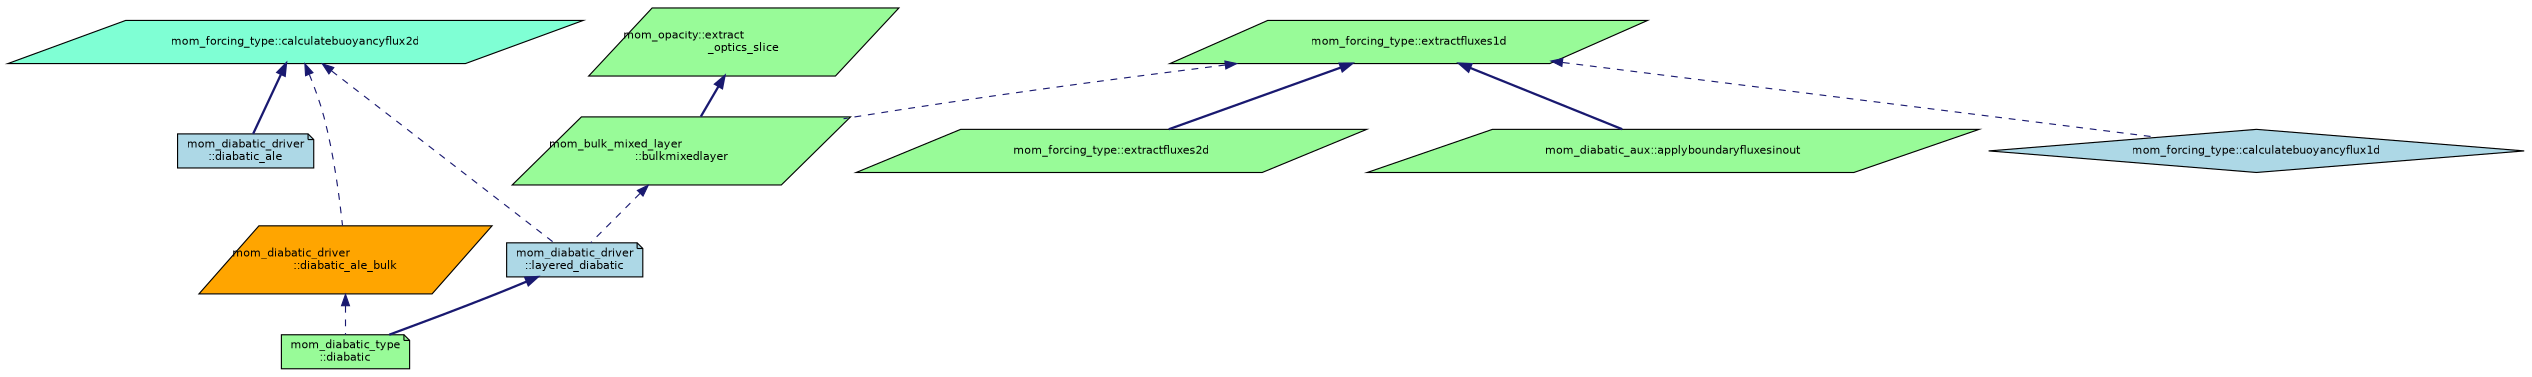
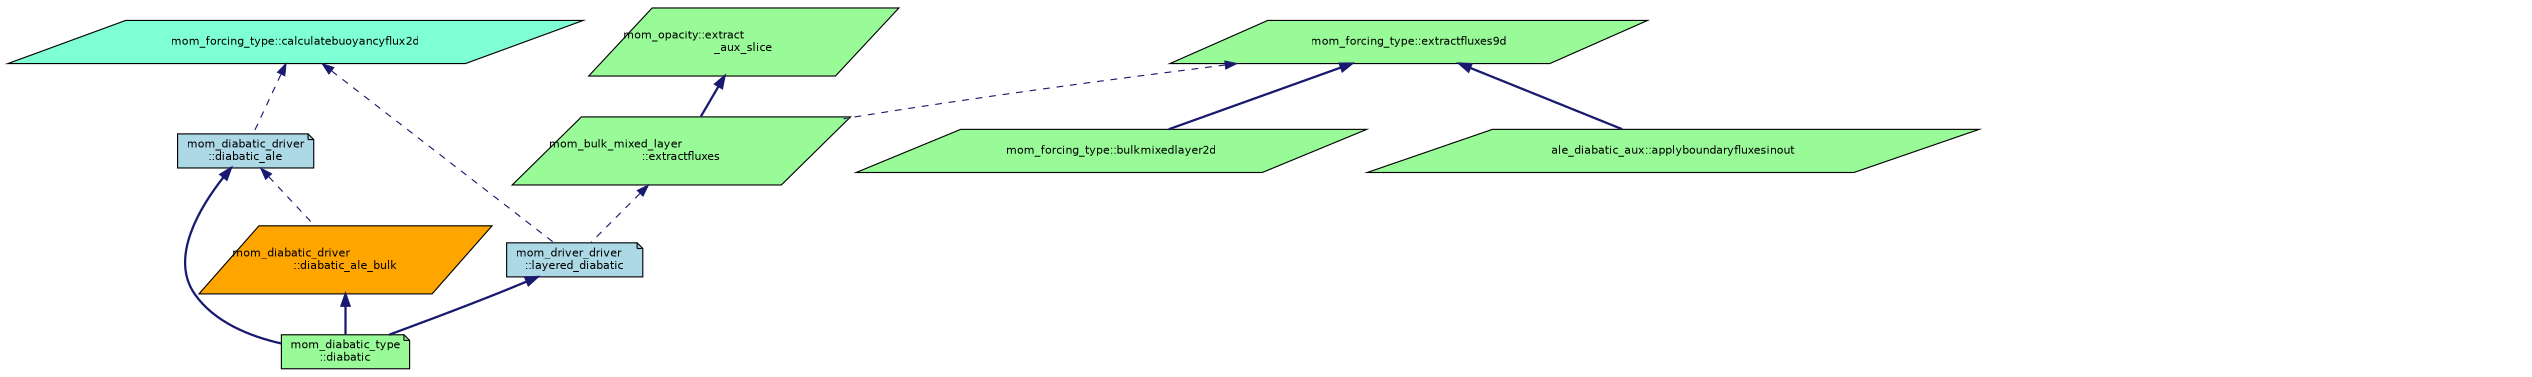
node "mom_opacity::extract _optics_slice": label "mom_opacity::extract _optics_slice" -> "mom_opacity::extract _aux_slice"
node "mom_forcing_type::extractfluxes1d": label "mom_forcing_type::extractfluxes1d" -> "mom_forcing_type::extractfluxes9d"
edge "mom_diabatic_driver ::diabatic_ale" -> "mom_forcing_type::calculatebuoyancyflux2d": style bold -> dashed
edge "mom_diabatic_driver ::diabatic_ale_bulk" -> "mom_forcing_type::calculatebuoyancyflux2d": now "mom_diabatic_driver ::diabatic_ale_bulk" -> "mom_diabatic_driver ::diabatic_ale"
node "mom_bulk_mixed_layer ::bulkmixedlayer": label "mom_bulk_mixed_layer ::bulkmixedlayer" -> "mom_bulk_mixed_layer ::extractfluxes"
node "mom_forcing_type::extractfluxes2d": label "mom_forcing_type::extractfluxes2d" -> "mom_forcing_type::bulkmixedlayer2d"
node "mom_diabatic_aux::applyboundaryfluxesinout": label "mom_diabatic_aux::applyboundaryfluxesinout" -> "ale_diabatic_aux::applyboundaryfluxesinout"
node "mom_forcing_type::calculatebuoyancyflux1d": removed
node "mom_diabatic_driver ::layered_diabatic": label "mom_diabatic_driver ::layered_diabatic" -> "mom_driver_driver ::layered_diabatic"
edge "mom_diabatic_type ::diabatic" -> "mom_diabatic_driver ::diabatic_ale": added
edge "mom_diabatic_type ::diabatic" -> "mom_diabatic_driver ::diabatic_ale_bulk": style dashed -> bold
